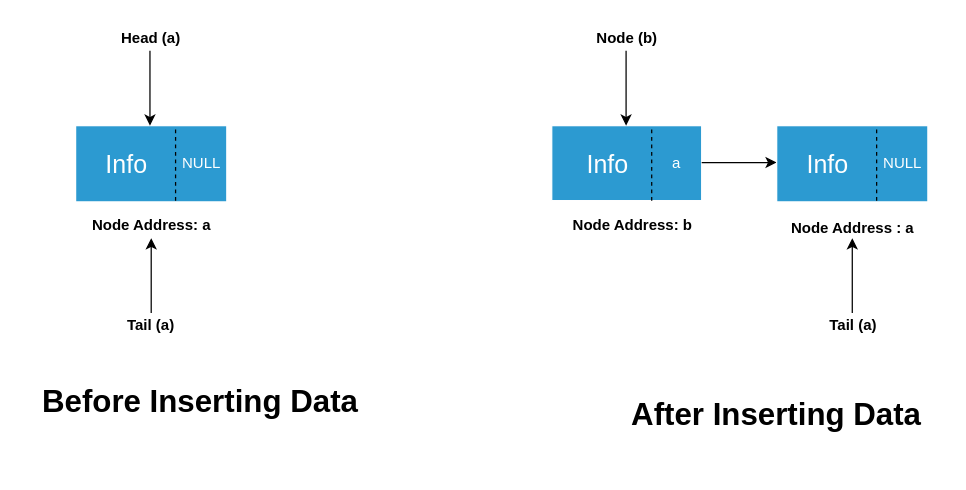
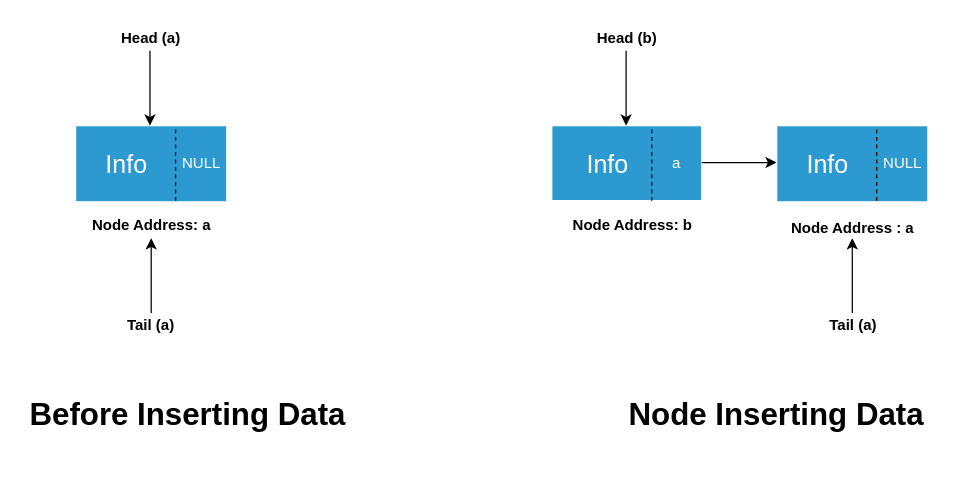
node "Node (b)": label "Node (b)" -> "Head (b)"
node "Before Inserting Data": moved (201, 401) -> (188, 413)
node "After Inserting Data": label "After Inserting Data" -> "Node Inserting Data"
